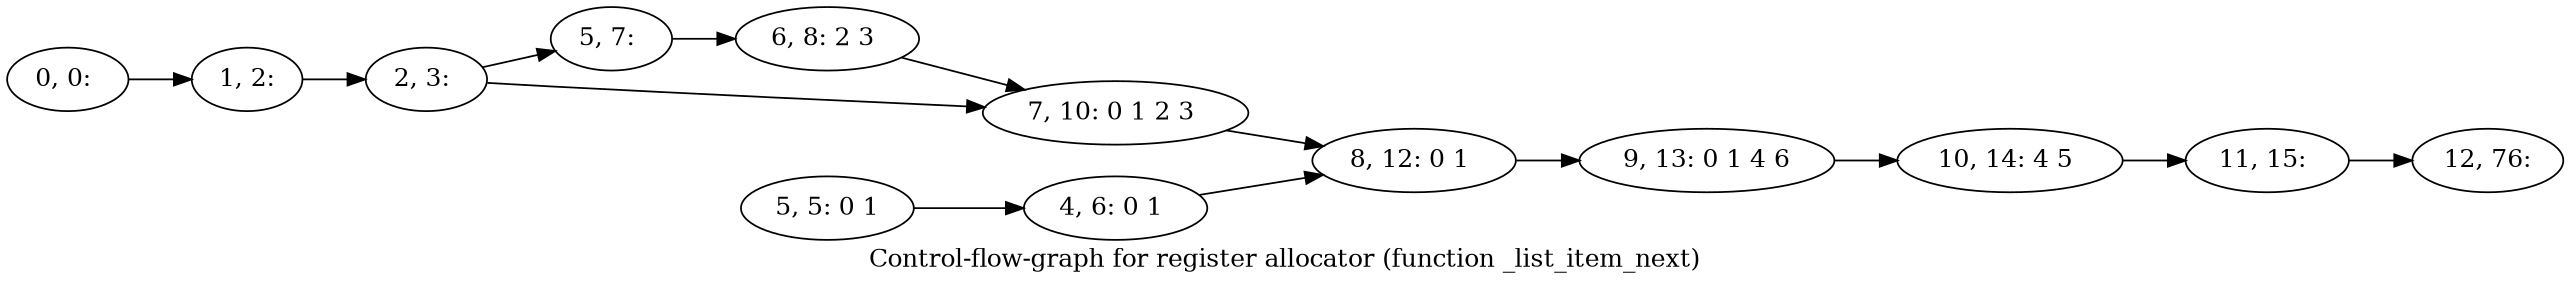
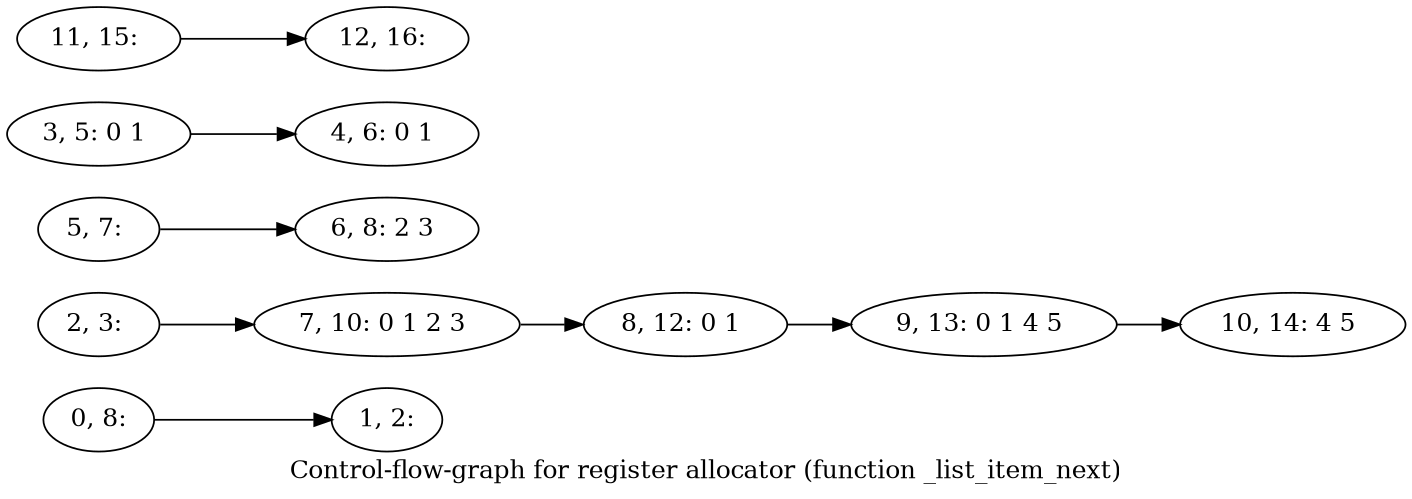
edge "2, 3:" -> "5, 7:": removed
edge "6, 8: 2 3" -> "7, 10: 0 1 2 3": removed
node "0, 0:": label "0, 0:" -> "0, 8:"
edge "1, 2:" -> "2, 3:": removed
node "9, 13: 0 1 4 6": label "9, 13: 0 1 4 6" -> "9, 13: 0 1 4 5"
edge "10, 14: 4 5" -> "11, 15:": removed
node "12, 76:": label "12, 76:" -> "12, 16:"
edge "4, 6: 0 1" -> "8, 12: 0 1": removed
node "5, 5: 0 1": label "5, 5: 0 1" -> "3, 5: 0 1"
